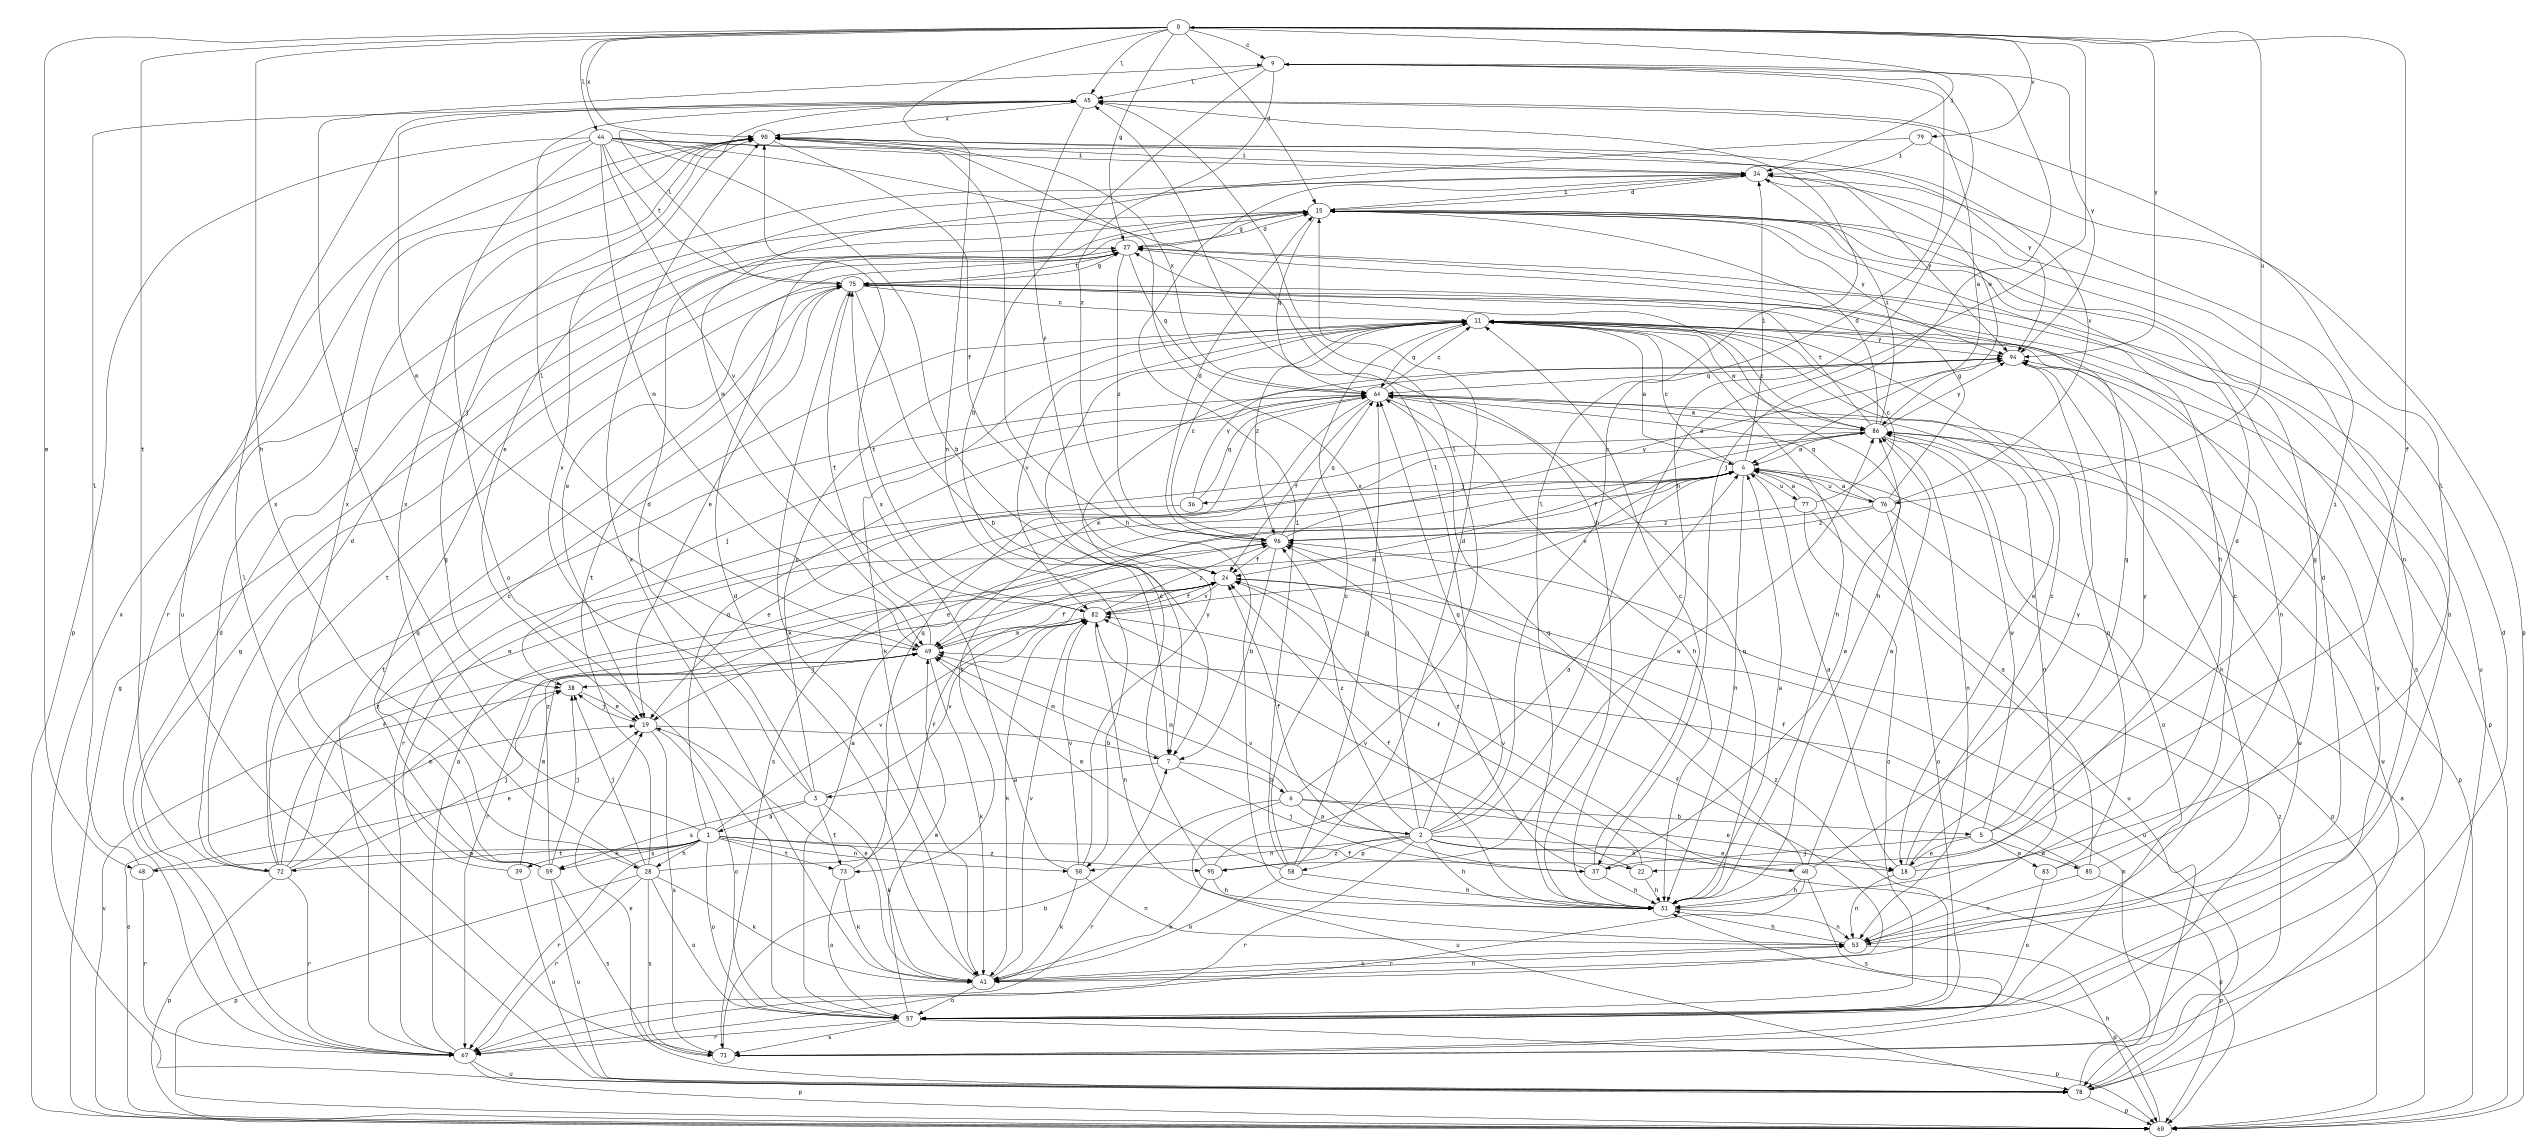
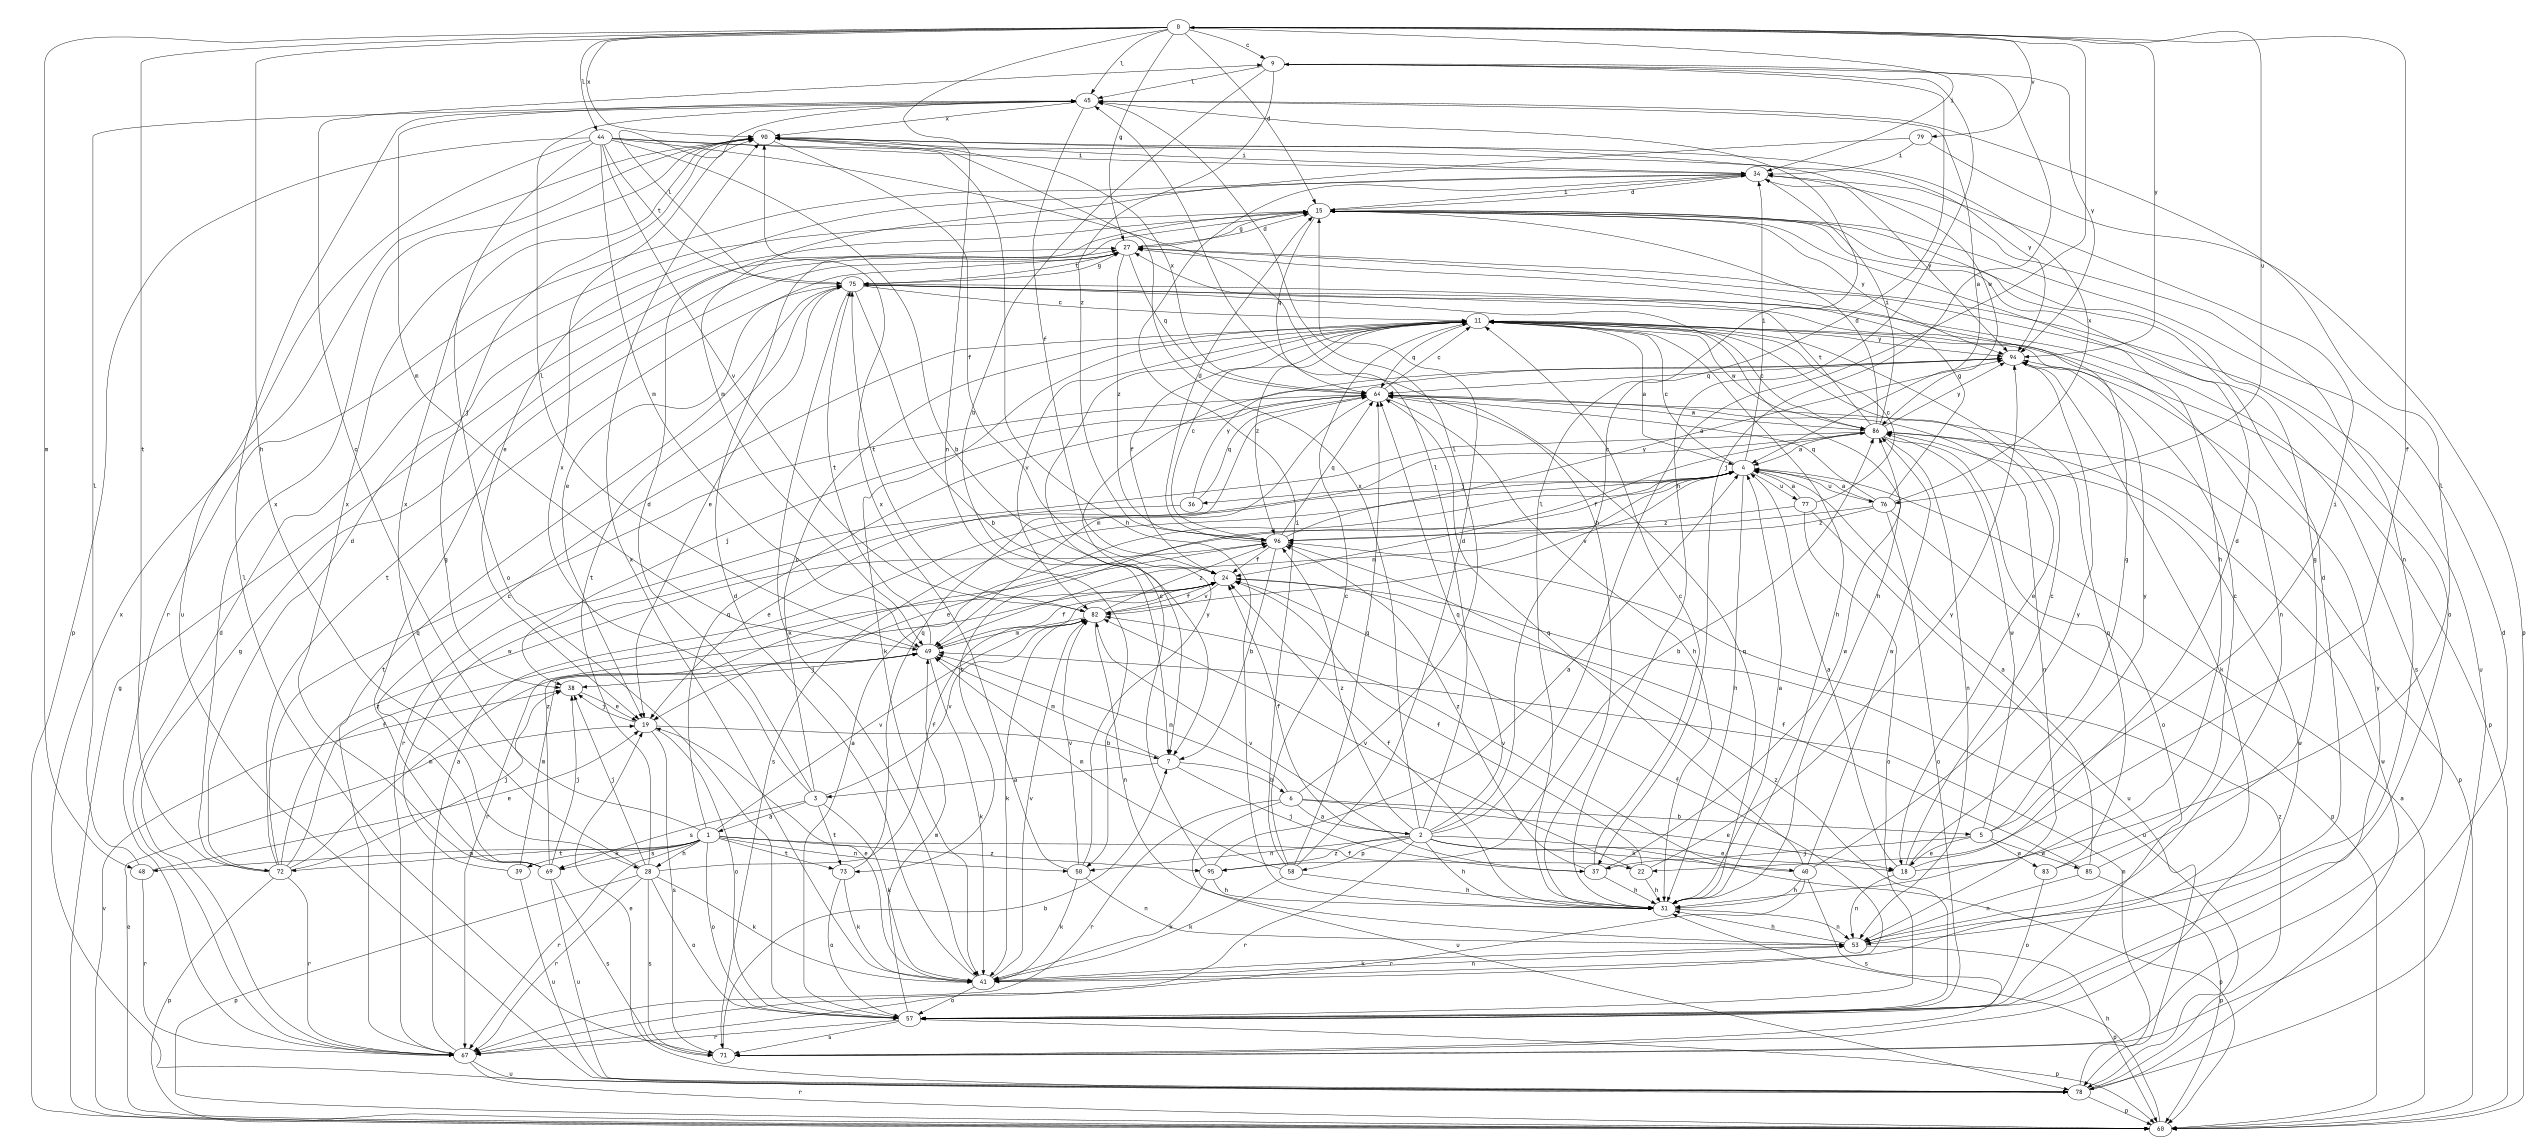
edge "64" -> "24": now "11" -> "24"
edge "95" -> "86": label "w" -> "b"
edge "22" -> "94": added, label "y"
node "59": label "59" -> "69"
edge "67" -> "60": label "p" -> "r"
